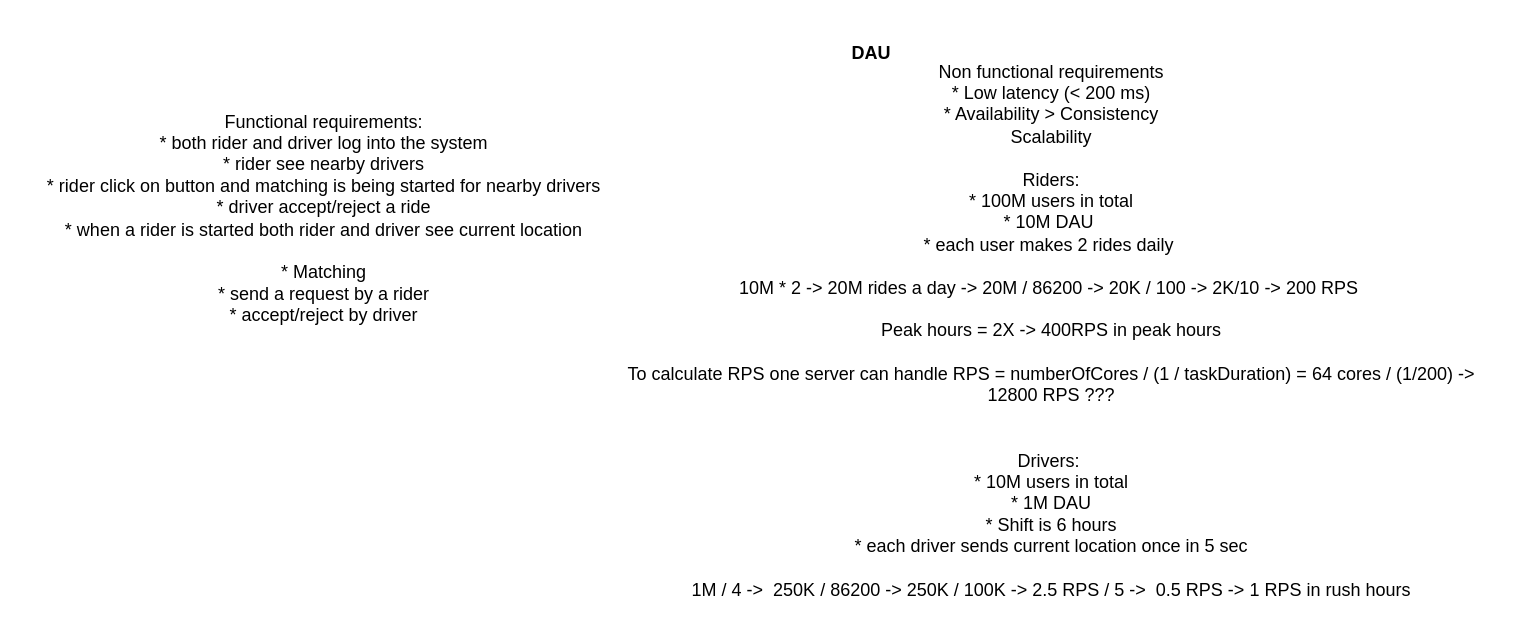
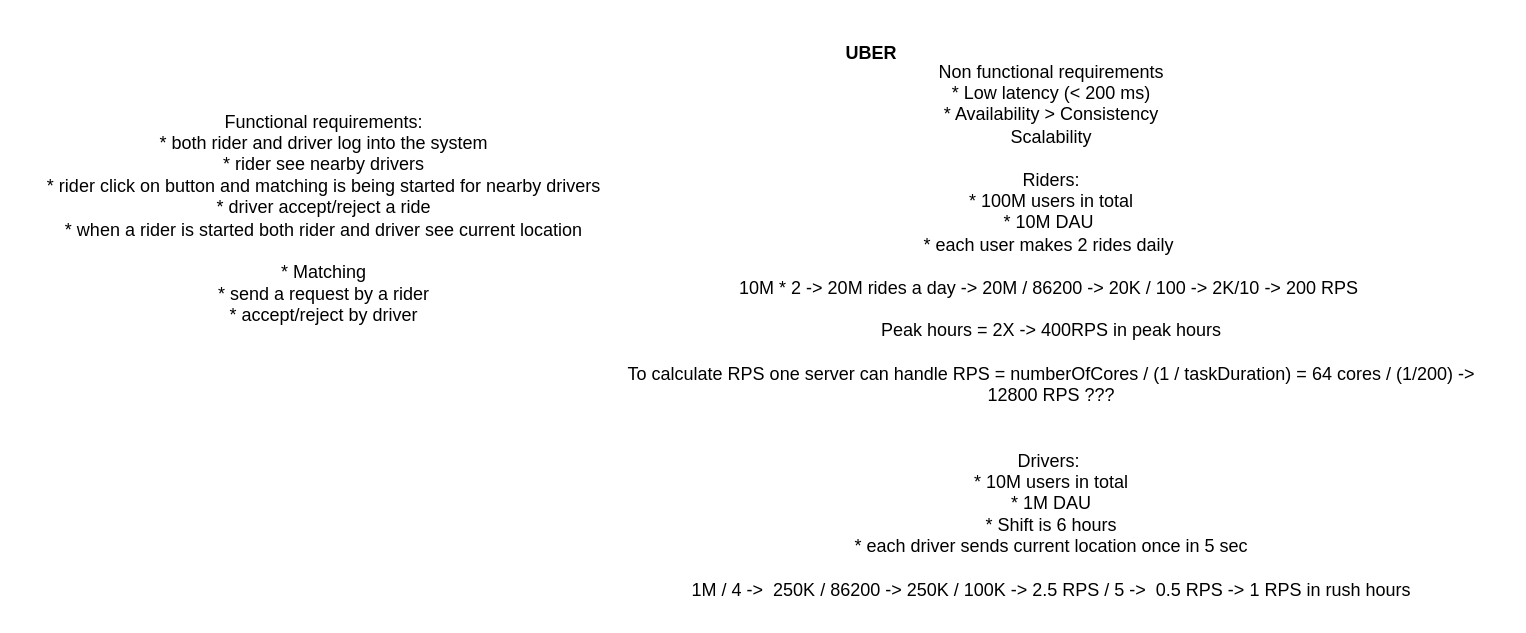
node "DAU": label "DAU" -> "UBER"
